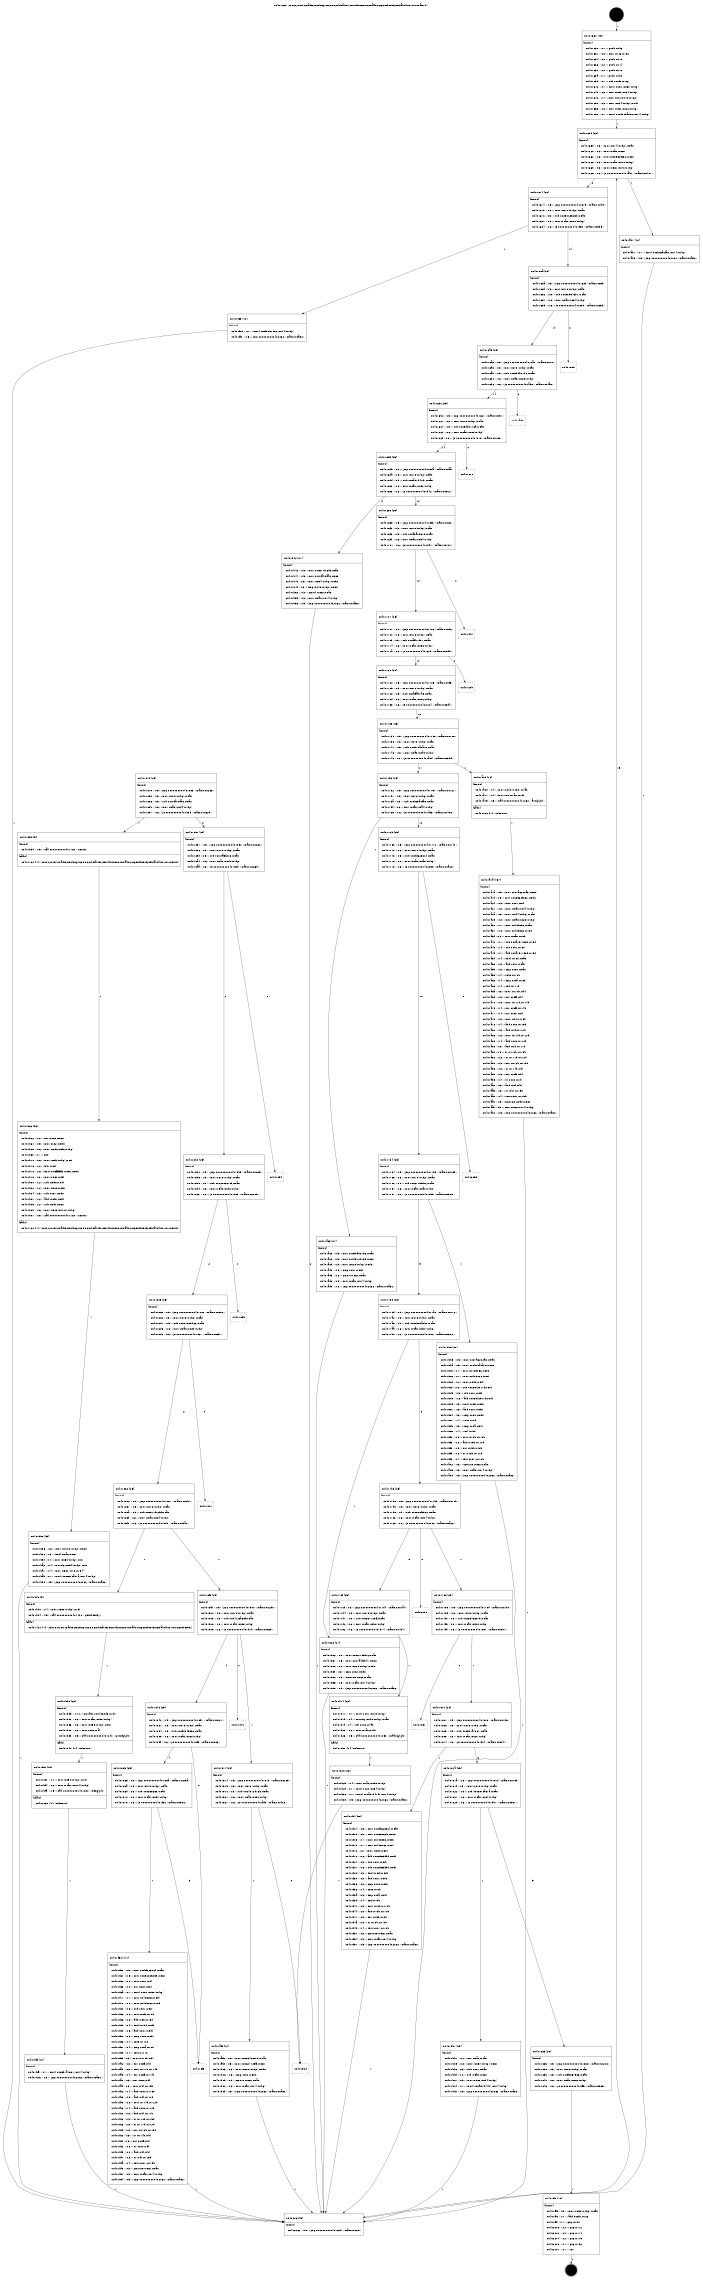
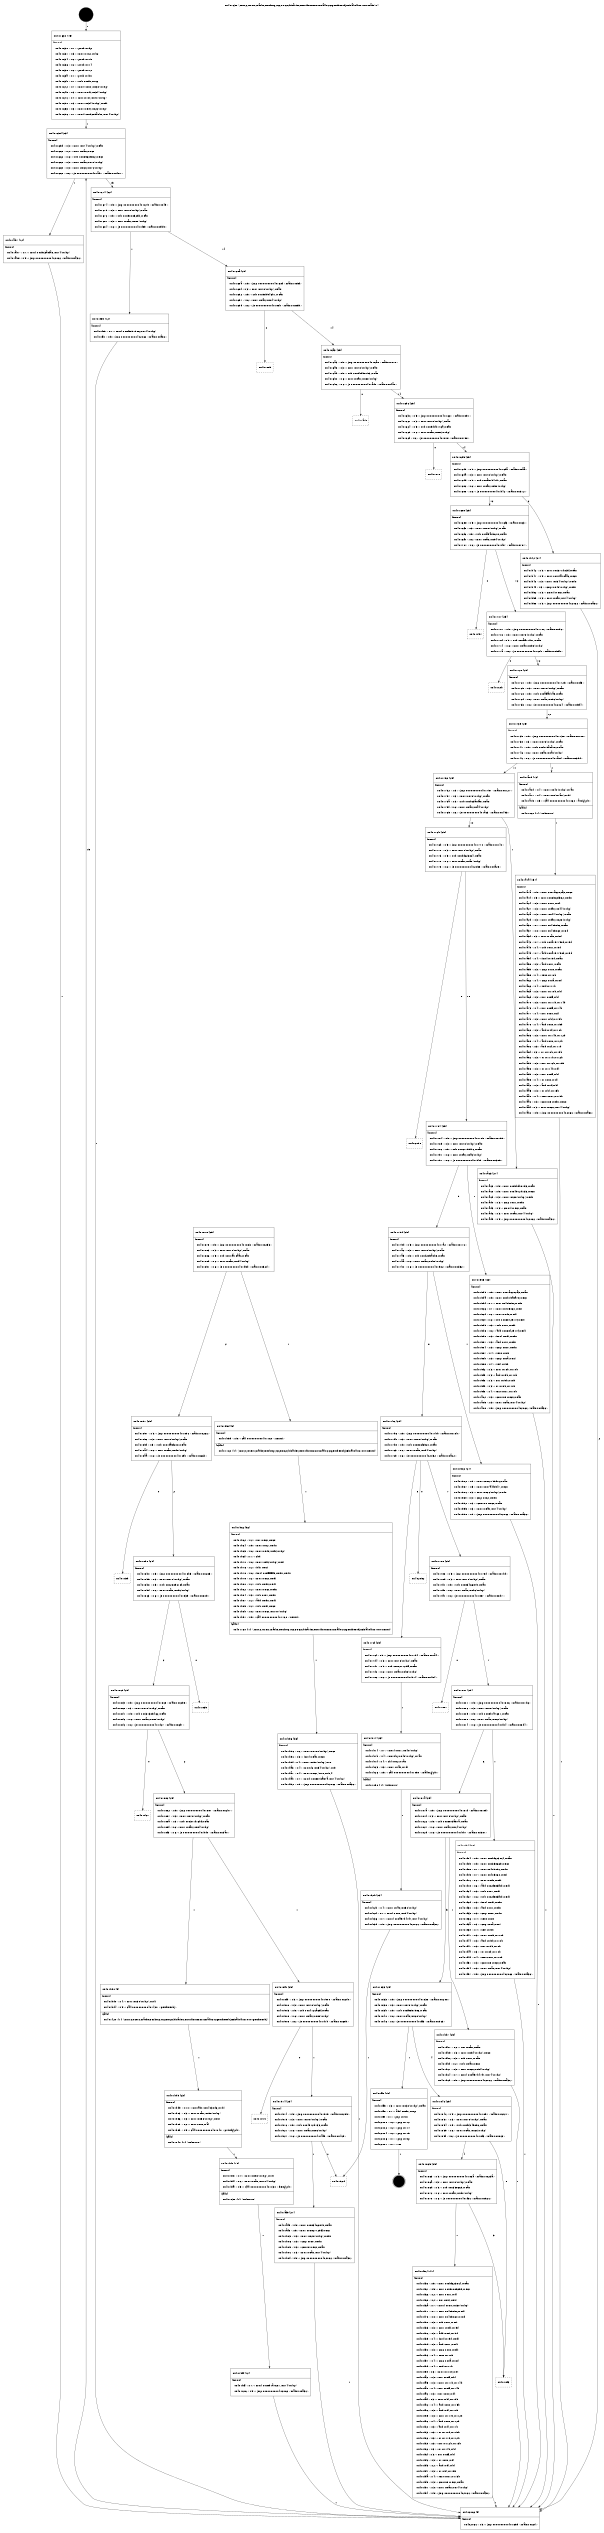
edge "0x40165d [23]" -> "0x401674 [22]": label " 2" -> " 15"
edge "0x4018fb [25]" -> "0x40184c [25]": now "0x401833 [25]" -> "0x40184c [25]"
